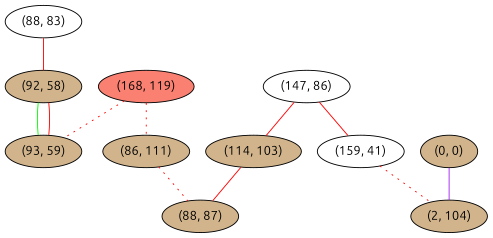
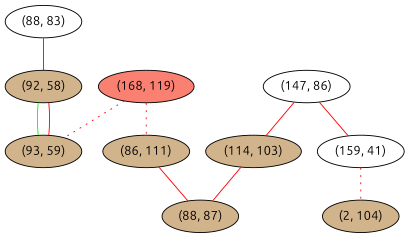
node "(0, 0)": removed
edge "(86, 111)" -- "(88, 87)": style dotted -> solid
